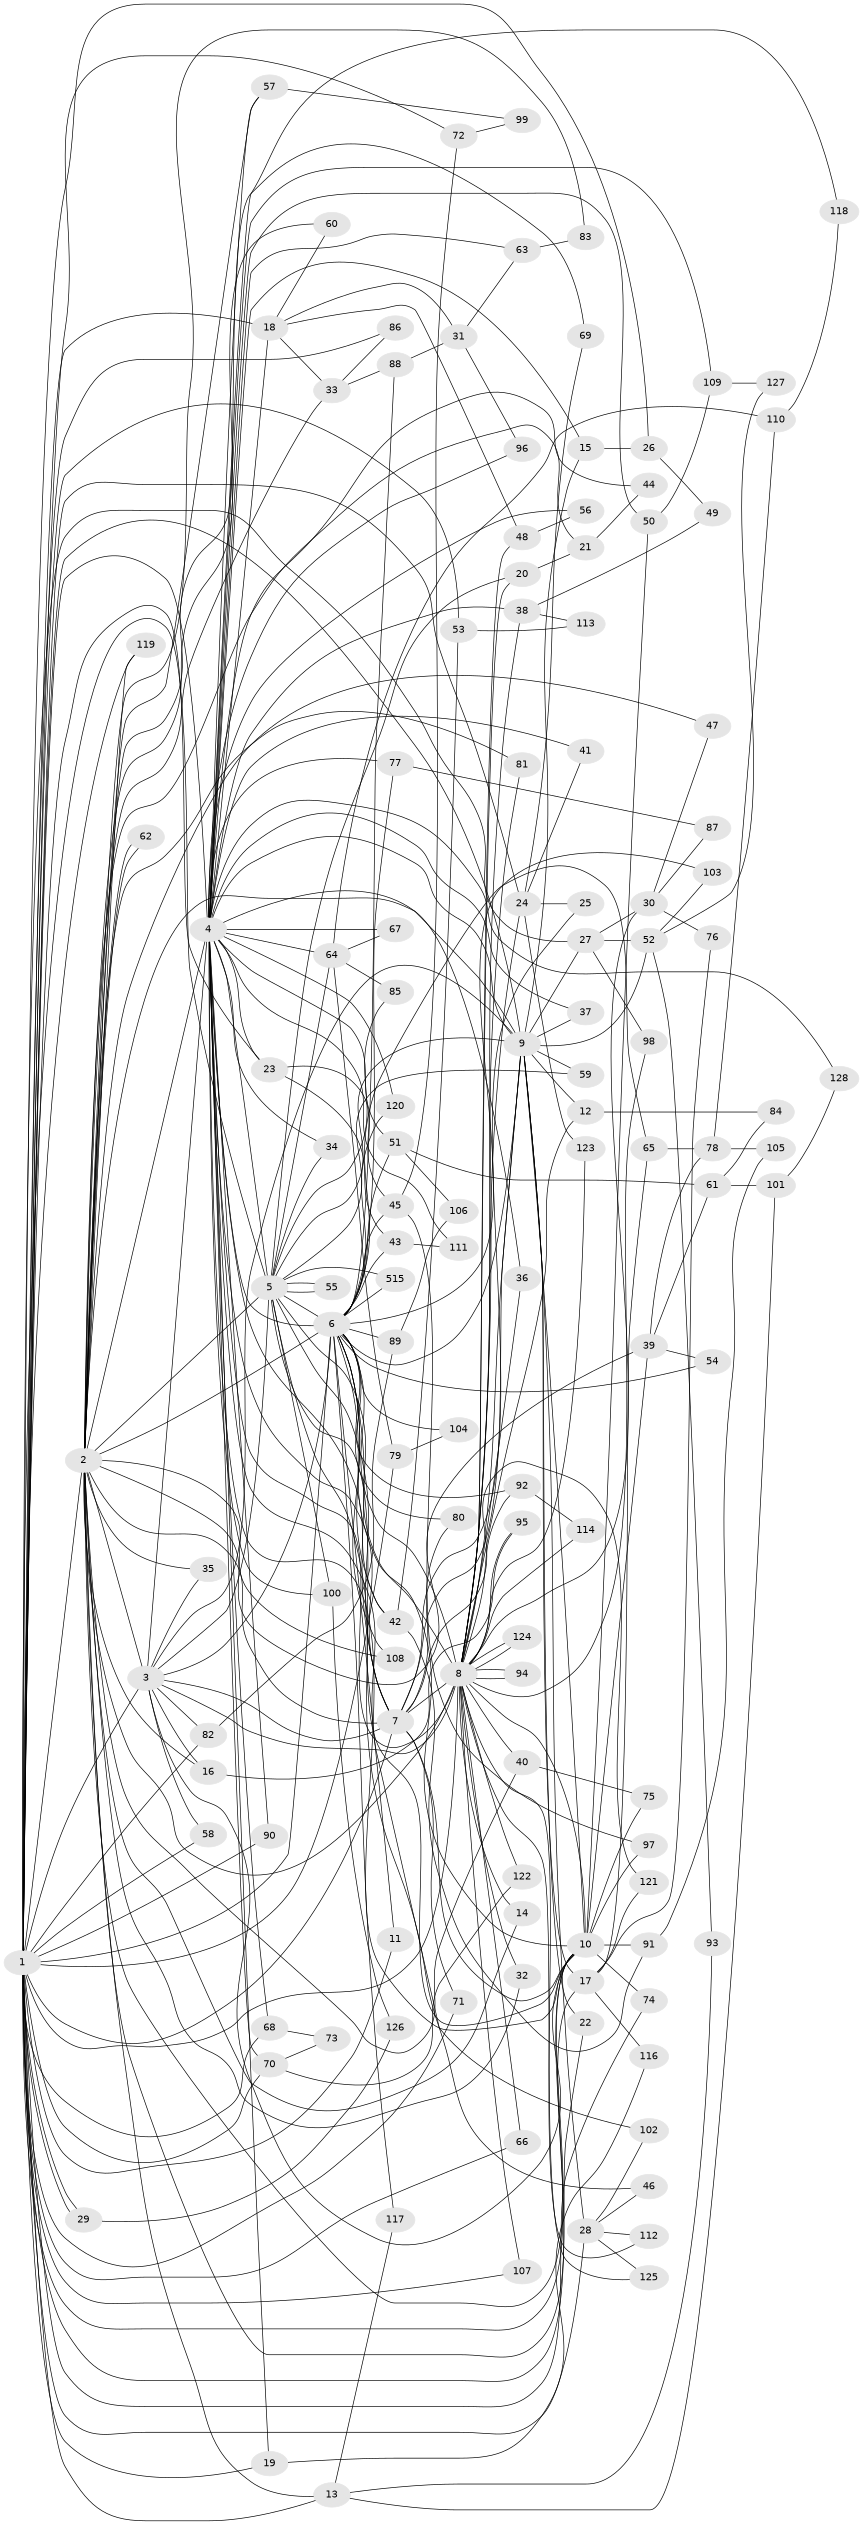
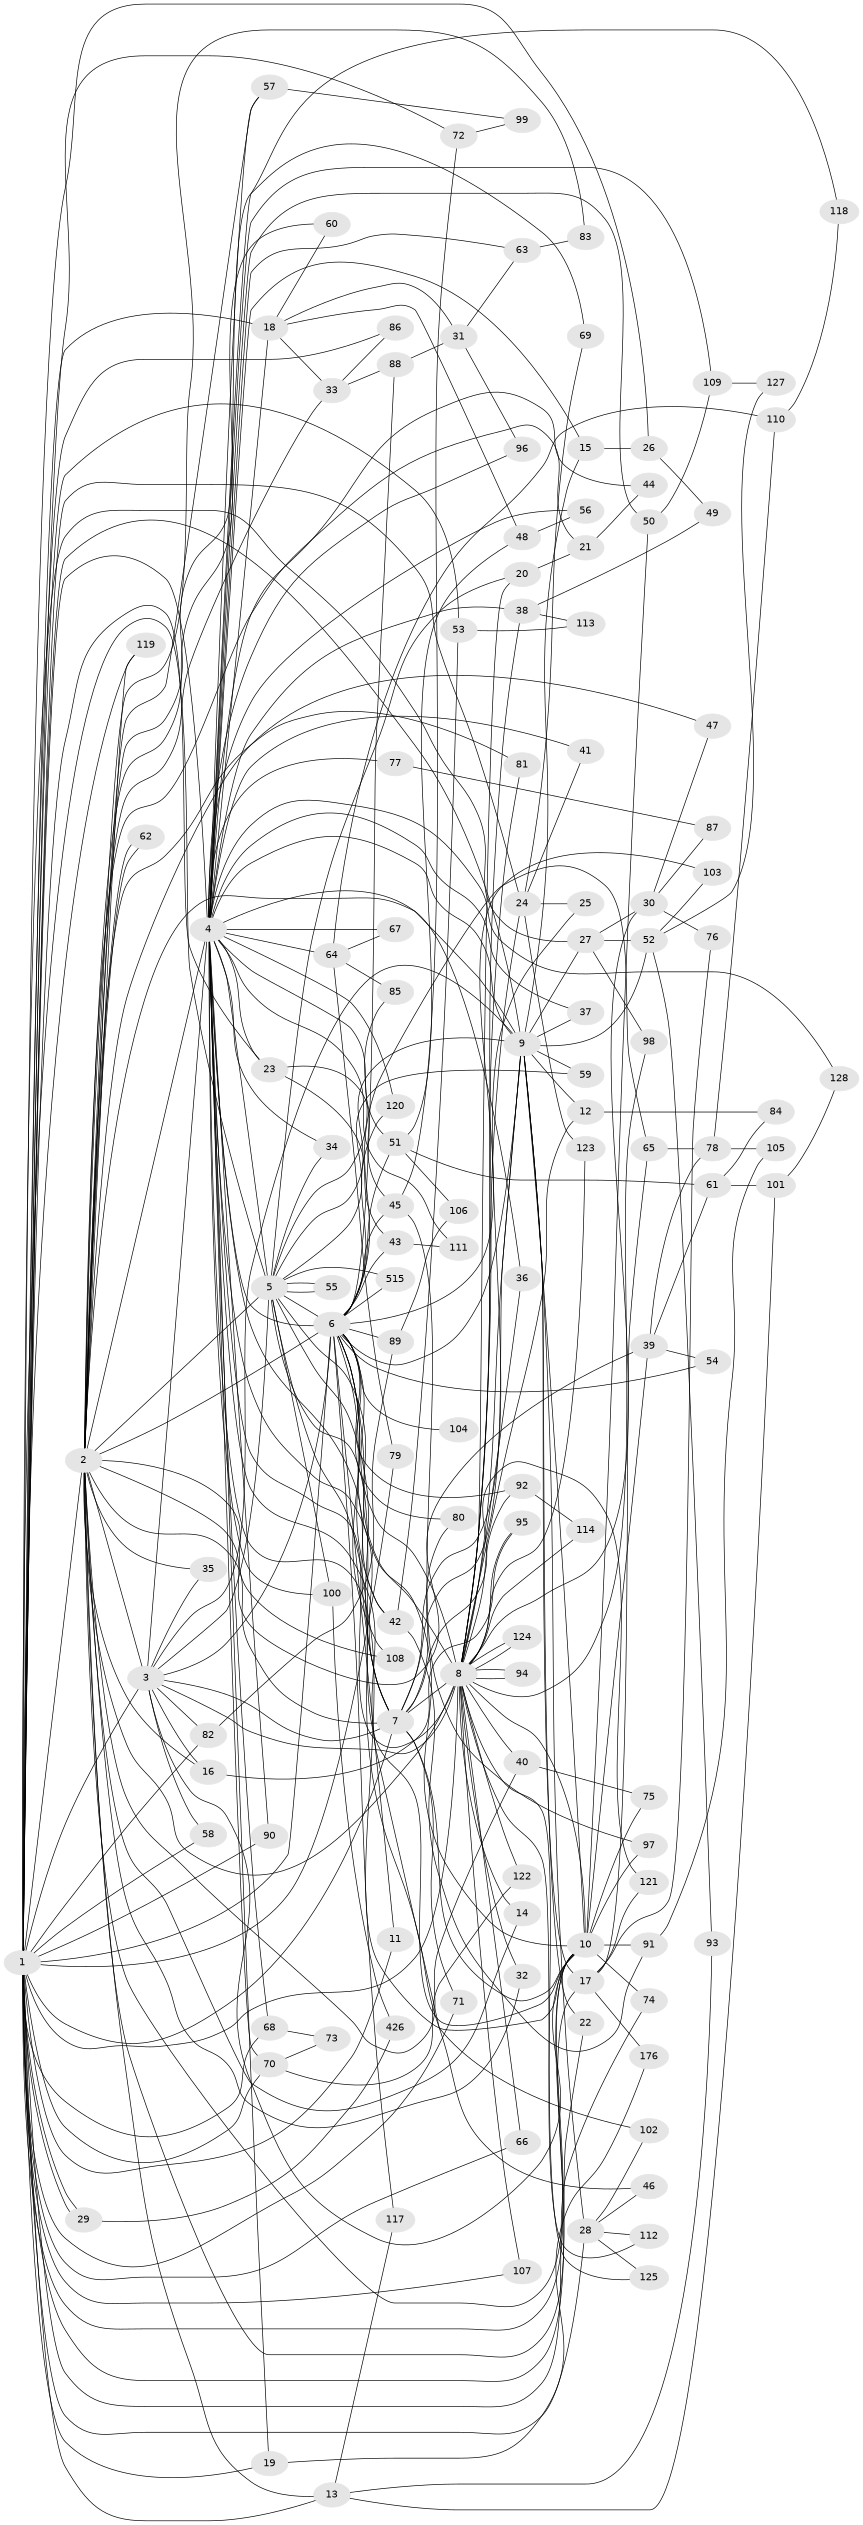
edge "48" -- "8": now "48" -- "51"
edge "64" -- "5": removed
edge "77" -- "6": removed
edge "104" -- "79": removed
node "126": label "126" -> "426"
node "116": label "116" -> "176"
